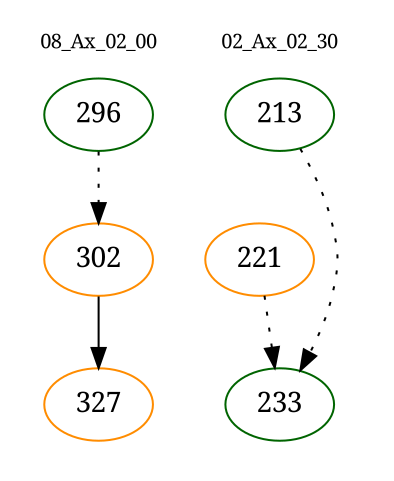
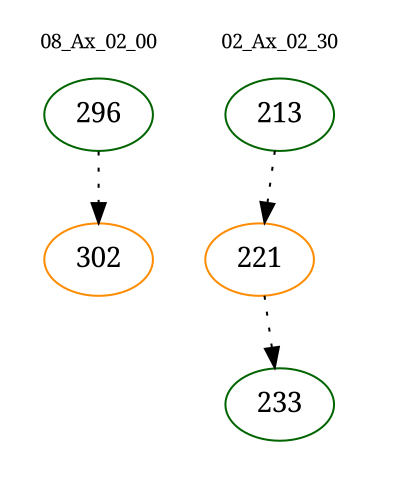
edge "213" -> "233": now "213" -> "221"
node "327": removed
